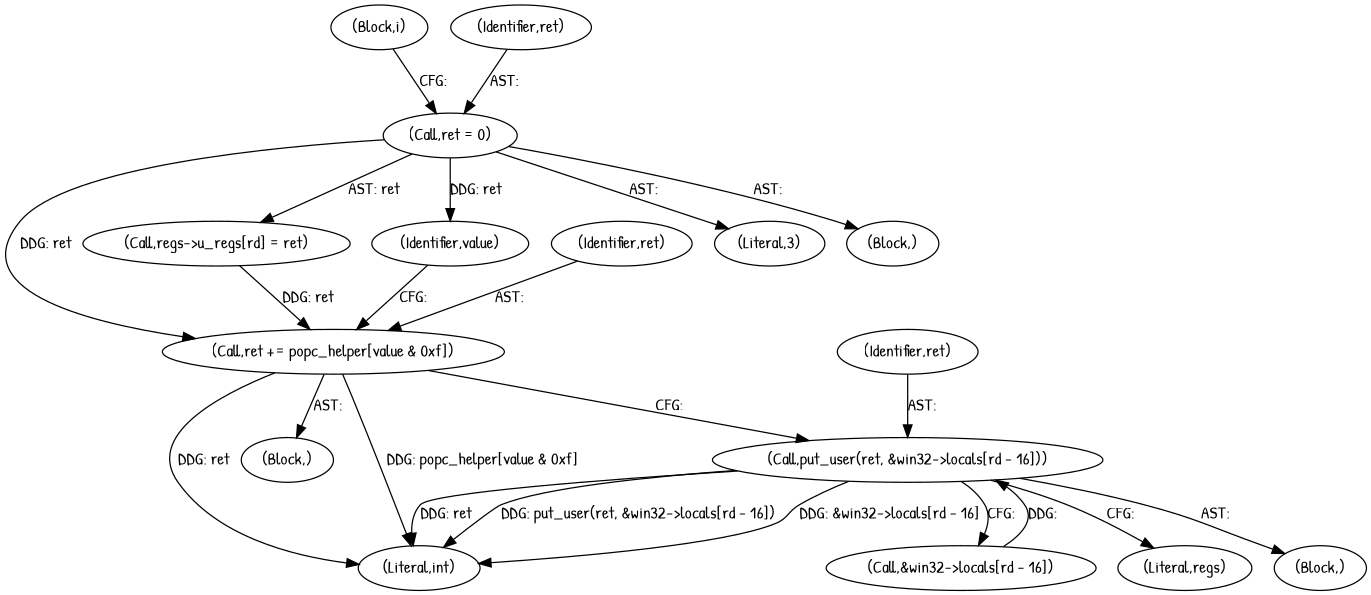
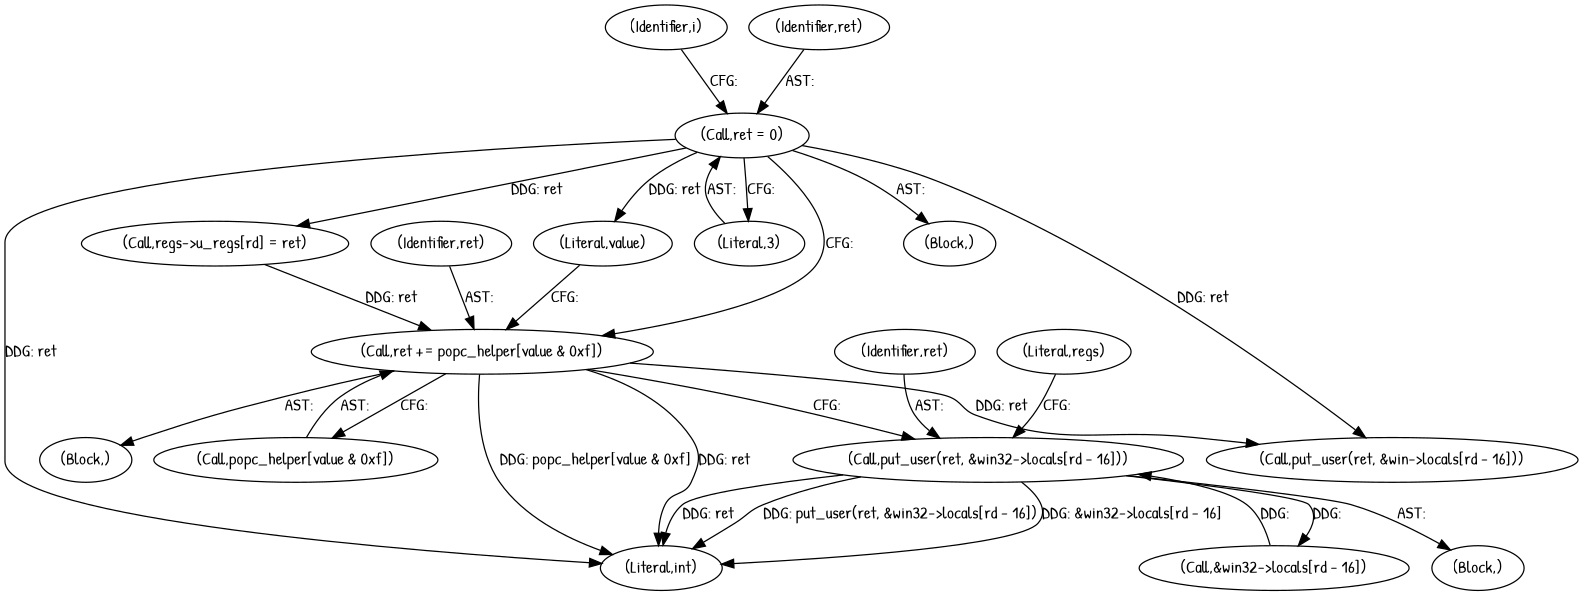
node "(Block,i)": label "(Block,i)" -> "(Identifier,i)"
edge "(Call,ret = 0)" -> "(Call,regs->u_regs[rd] = ret)": label "AST: ret" -> "DDG: ret"
edge "(Call,ret = 0)" -> "(Literal,3)": label "AST: " -> "CFG: "
edge "(Literal,3)" -> "(Call,ret = 0)": added, label "AST:"
edge "(Call,ret = 0)" -> "(Call,ret += popc_helper[value & 0xf])": label "DDG: ret" -> "CFG: "
node "(Identifier,value)": label "(Identifier,value)" -> "(Literal,value)"
edge "(Call,ret = 0)" -> "(Literal,int)": added, label "DDG: ret"
node "(Call,popc_helper[value & 0xf])": added
node "(Call,put_user(ret, &win->locals[rd - 16]))": added
edge "(Call,put_user(ret, &win32->locals[rd - 16]))" -> "(Literal,regs)": reversed
edge "(Call,put_user(ret, &win32->locals[rd - 16]))" -> "(Call,&win32->locals[rd - 16])": label "CFG: " -> "DDG: "
